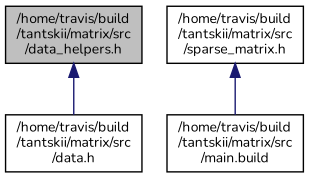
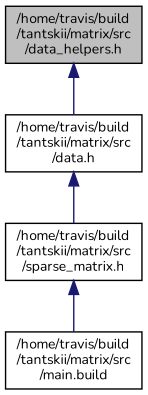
edge "/home/travis/build /tantskii/matrix/src /sparse_matrix.h" -> "/home/travis/build /tantskii/matrix/src /data.h": added
